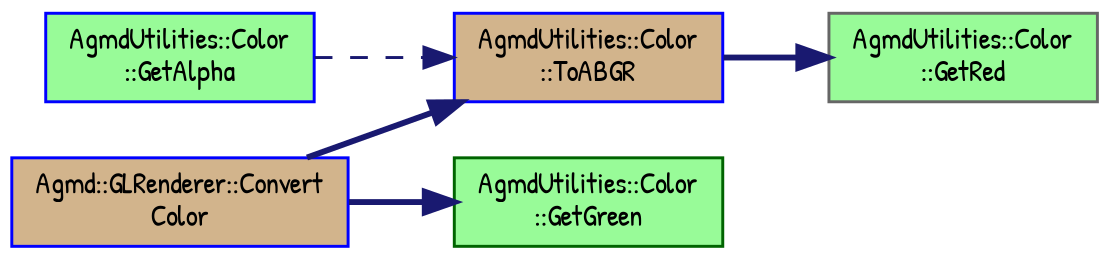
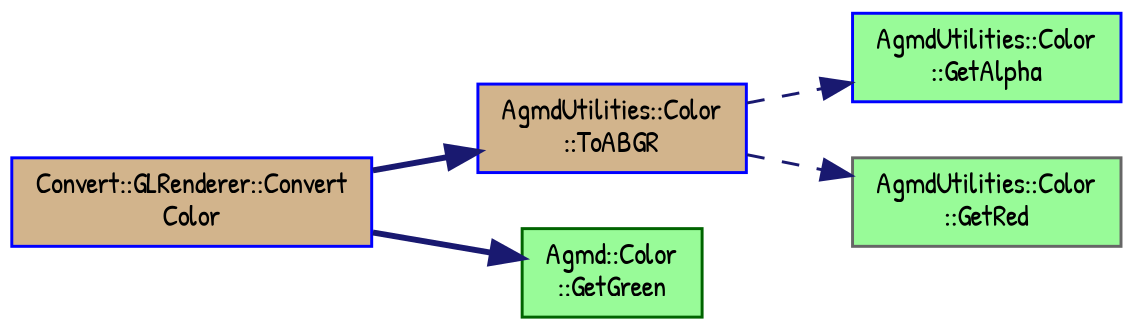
edge "AgmdUtilities::Color ::GetAlpha" -> "AgmdUtilities::Color ::ToABGR": reversed
edge "AgmdUtilities::Color ::ToABGR" -> "AgmdUtilities::Color ::GetRed": style bold -> dashed
node "Agmd::GLRenderer::Convert Color": label "Agmd::GLRenderer::Convert Color" -> "Convert::GLRenderer::Convert Color"
node "AgmdUtilities::Color ::GetGreen": label "AgmdUtilities::Color ::GetGreen" -> "Agmd::Color ::GetGreen"
